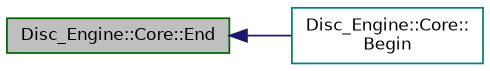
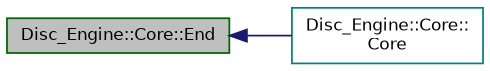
node "Disc_Engine::Core:: Begin": label "Disc_Engine::Core:: Begin" -> "Disc_Engine::Core:: Core"
